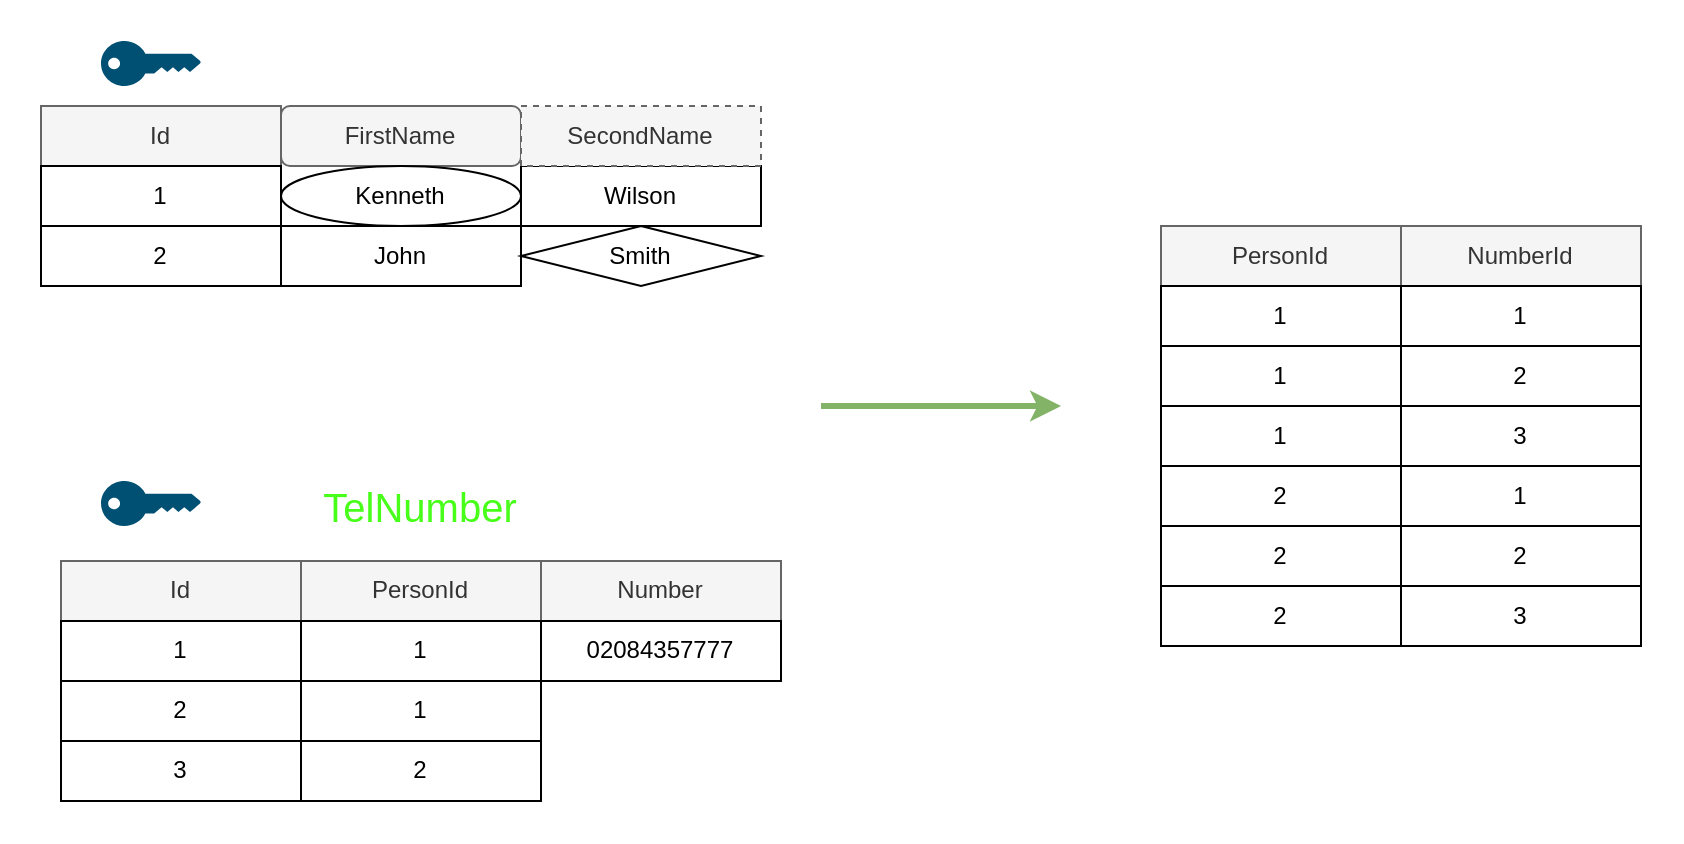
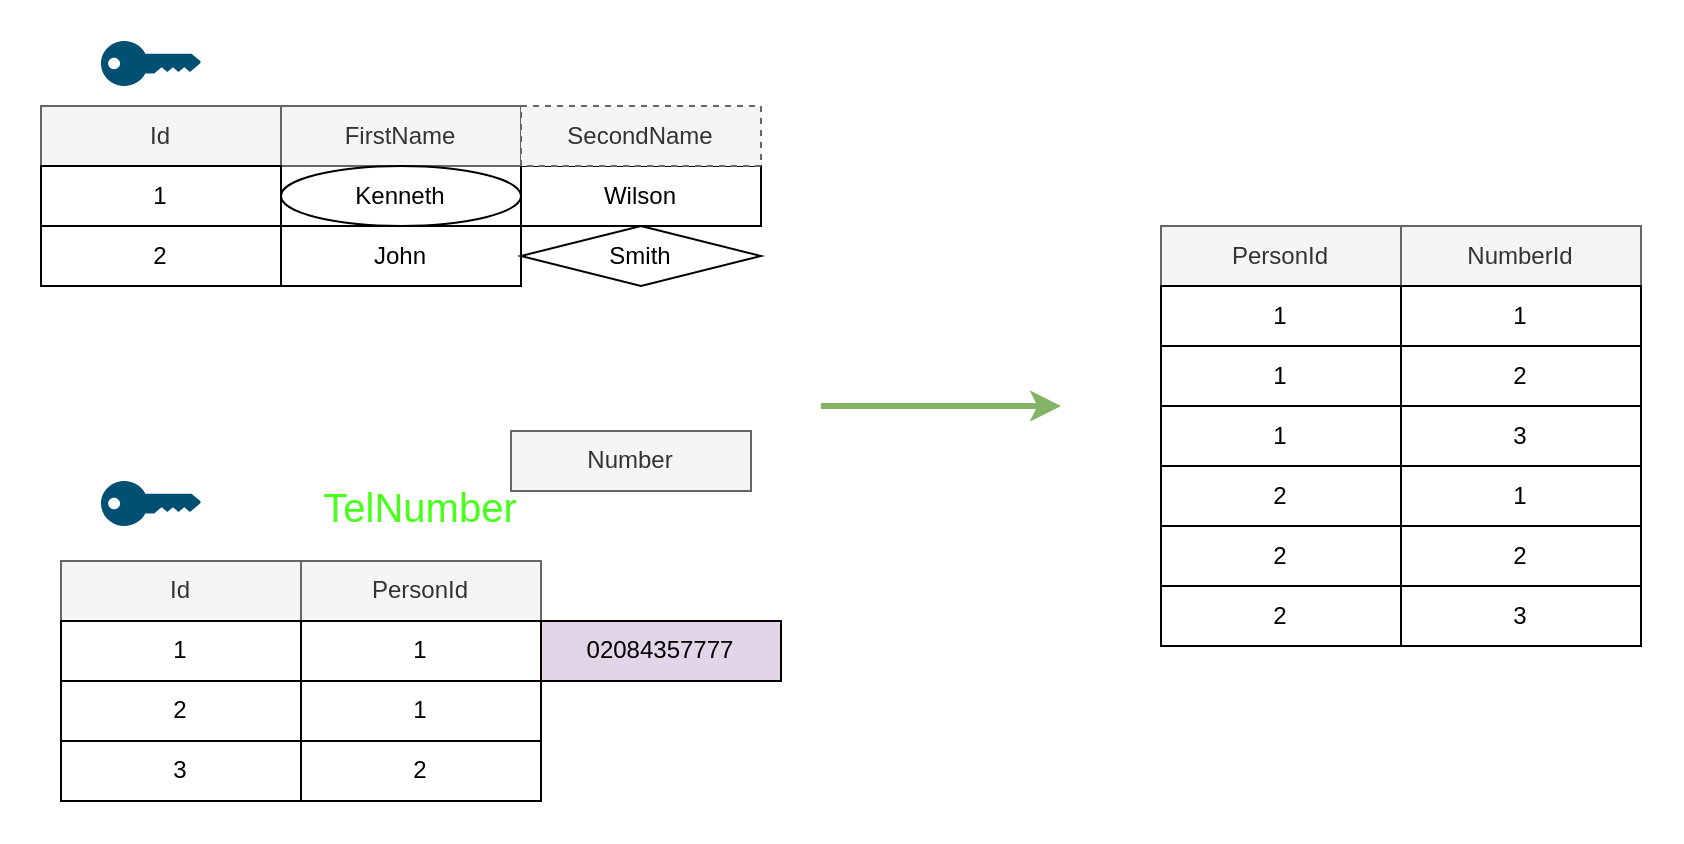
node "FirstName": shape rounded rectangle -> rectangle
node "Number": moved (661, 591) -> (631, 461)
node "02084357777": fillcolor #ffffff -> #e1d5e7
